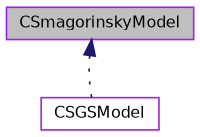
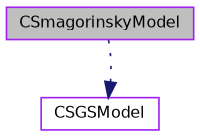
edge "CSGSModel" -> "CSmagorinskyModel": reversed
